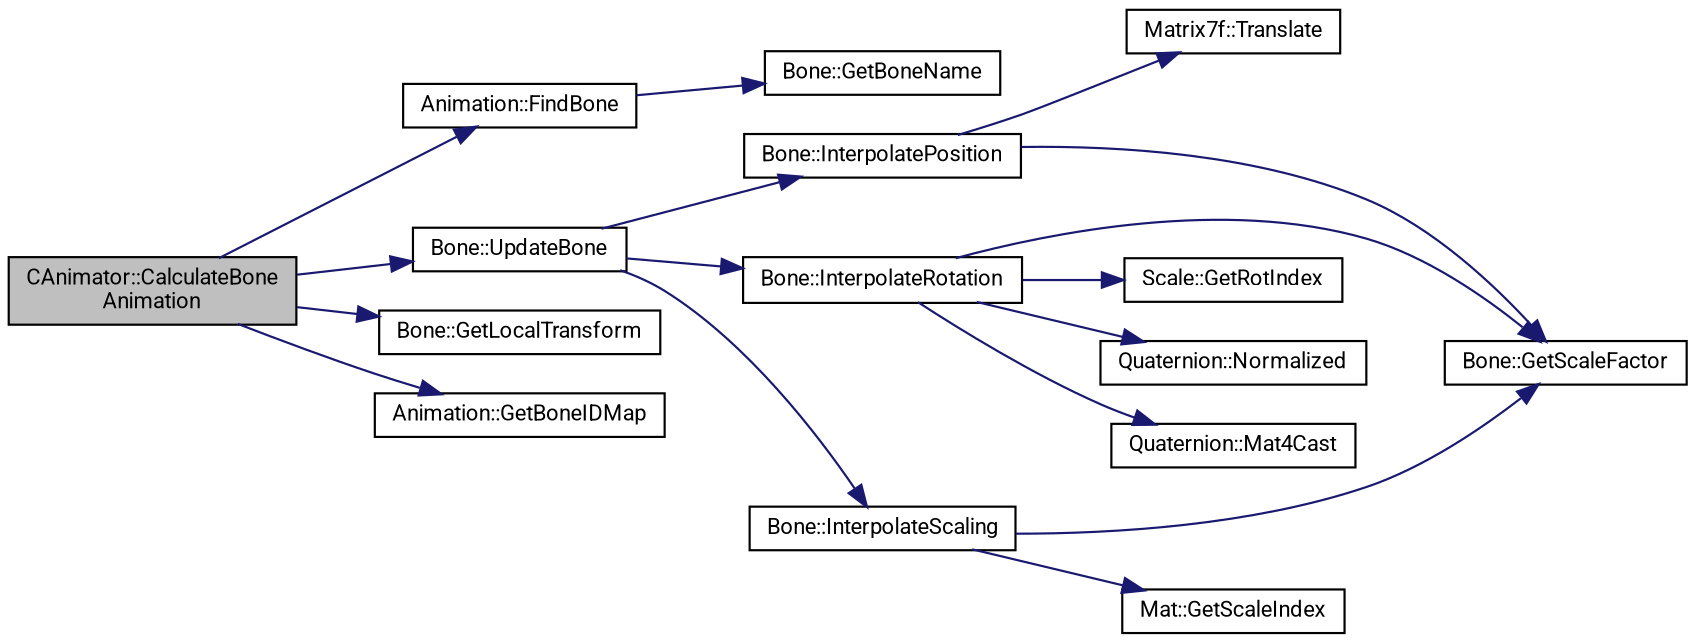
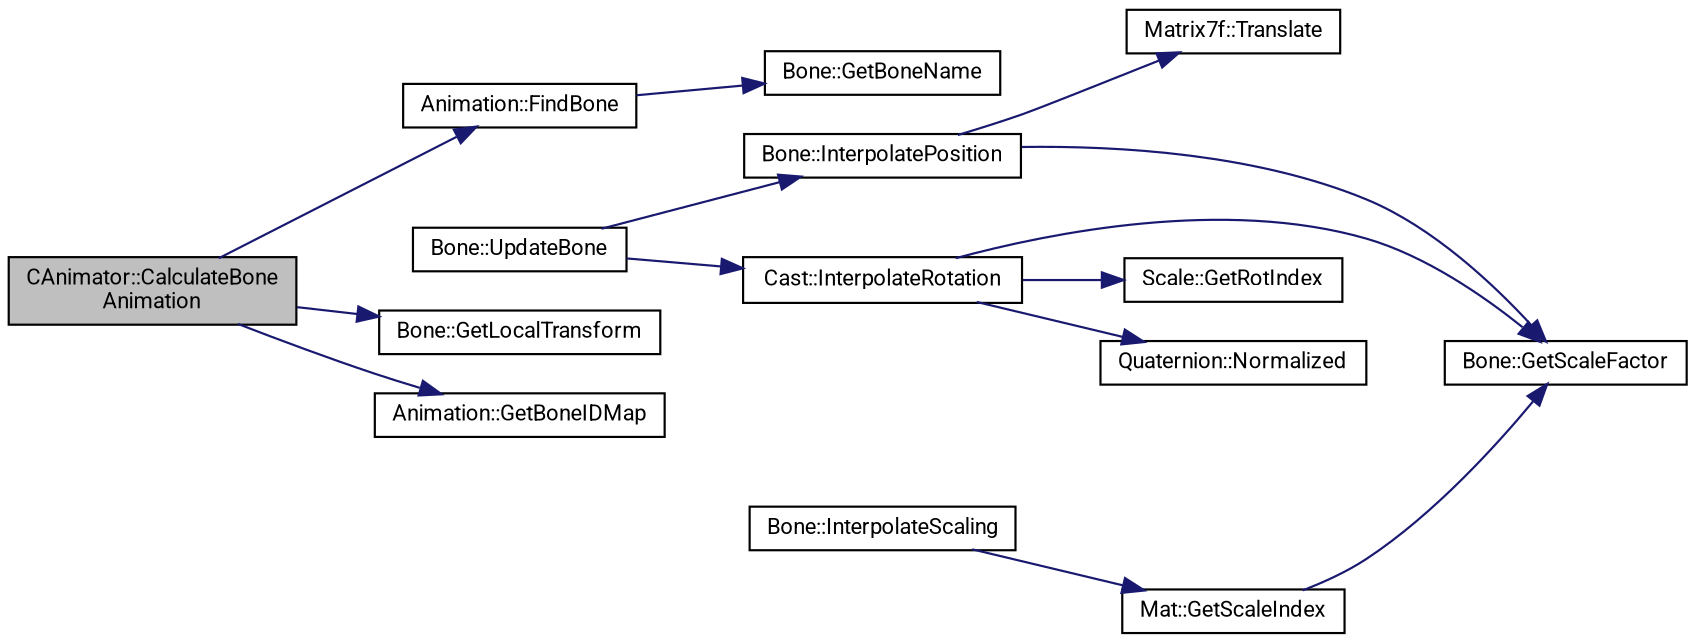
edge "CAnimator::CalculateBone Animation" -> "Bone::UpdateBone": removed
node "Bone::InterpolateRotation": label "Bone::InterpolateRotation" -> "Cast::InterpolateRotation"
edge "Bone::UpdateBone" -> "Bone::InterpolateScaling": removed
node "Quaternion::Mat4Cast": removed
edge "Bone::InterpolateScaling" -> "Bone::GetScaleFactor": now "Mat::GetScaleIndex" -> "Bone::GetScaleFactor"
